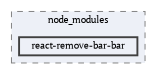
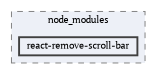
node "react-remove-bar-bar": label "react-remove-bar-bar" -> "react-remove-scroll-bar"
